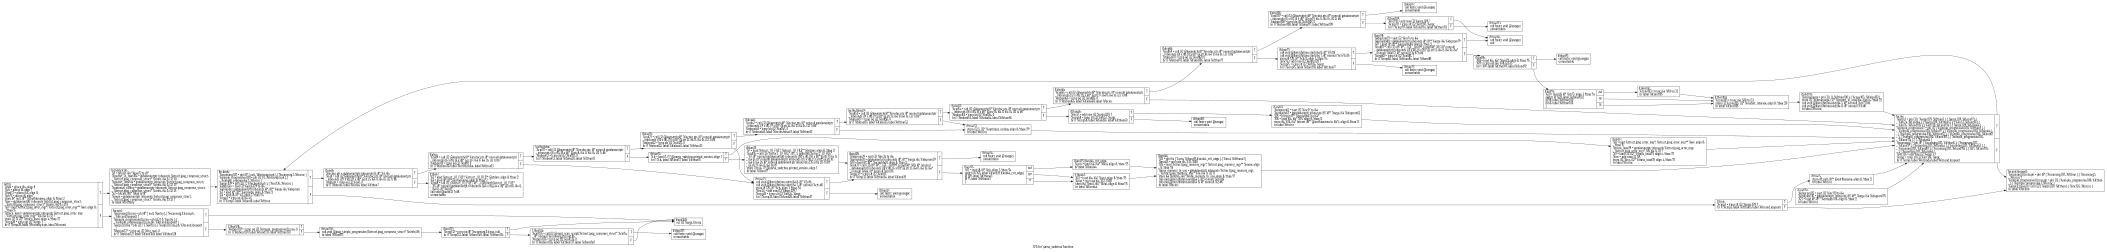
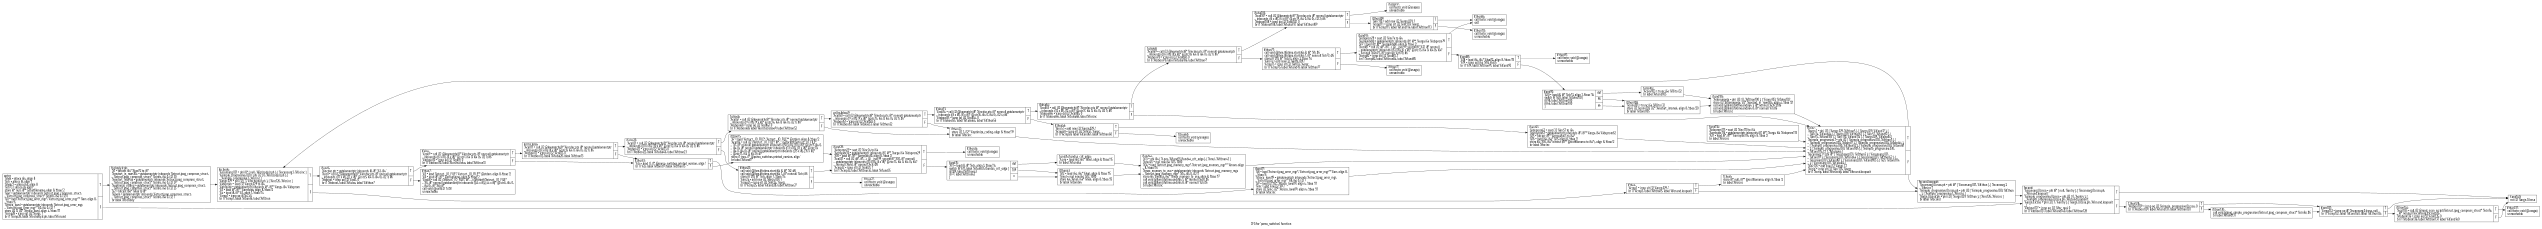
edge "if.else102:" -> "if.then100:": now "if.else102:" -> "if.end105:"
edge "if.else:" -> "if.then23:": now "if.else:" -> "if.then13:"
edge "for.end.loopexit:" -> "for.end:": added
edge "if.then128:" -> "if.end131:": added
